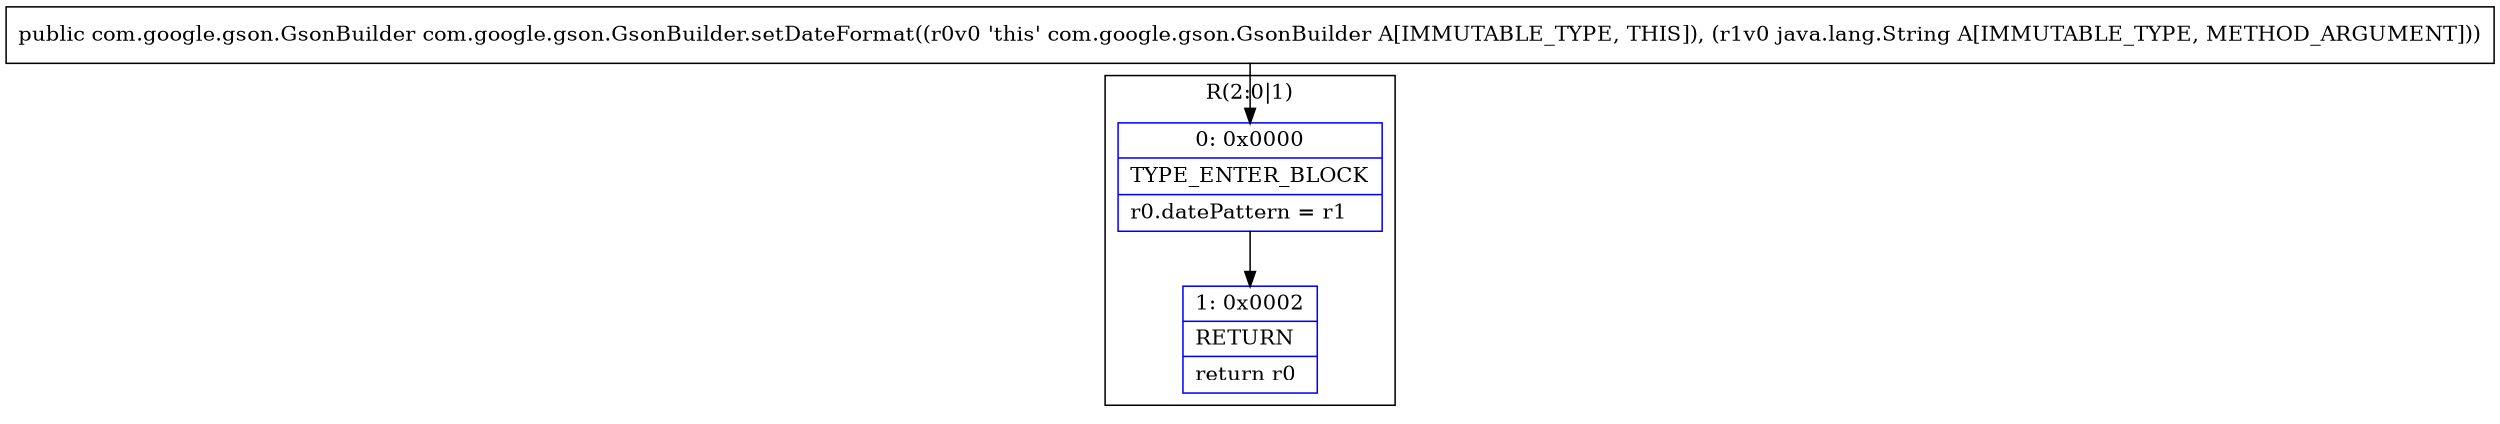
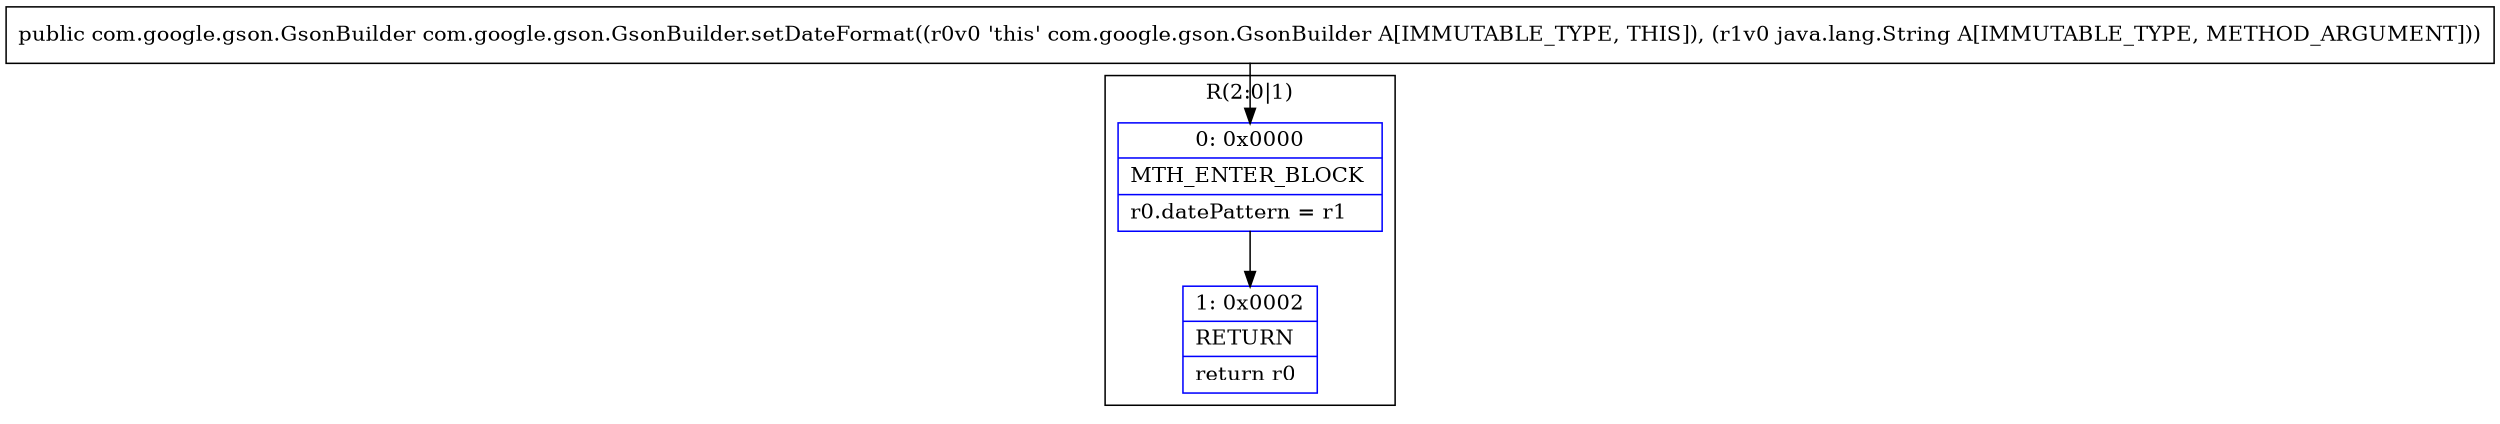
node "0: 0x0000": text "TYPE_ENTER_BLOCK" -> "MTH_ENTER_BLOCK"
